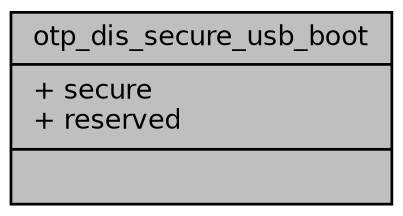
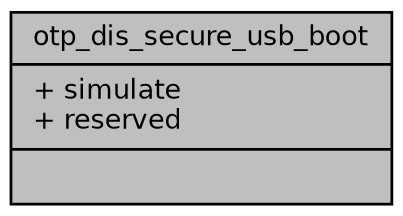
node "otp_dis_secure_usb_boot": text "+ secure" -> "+ simulate"
